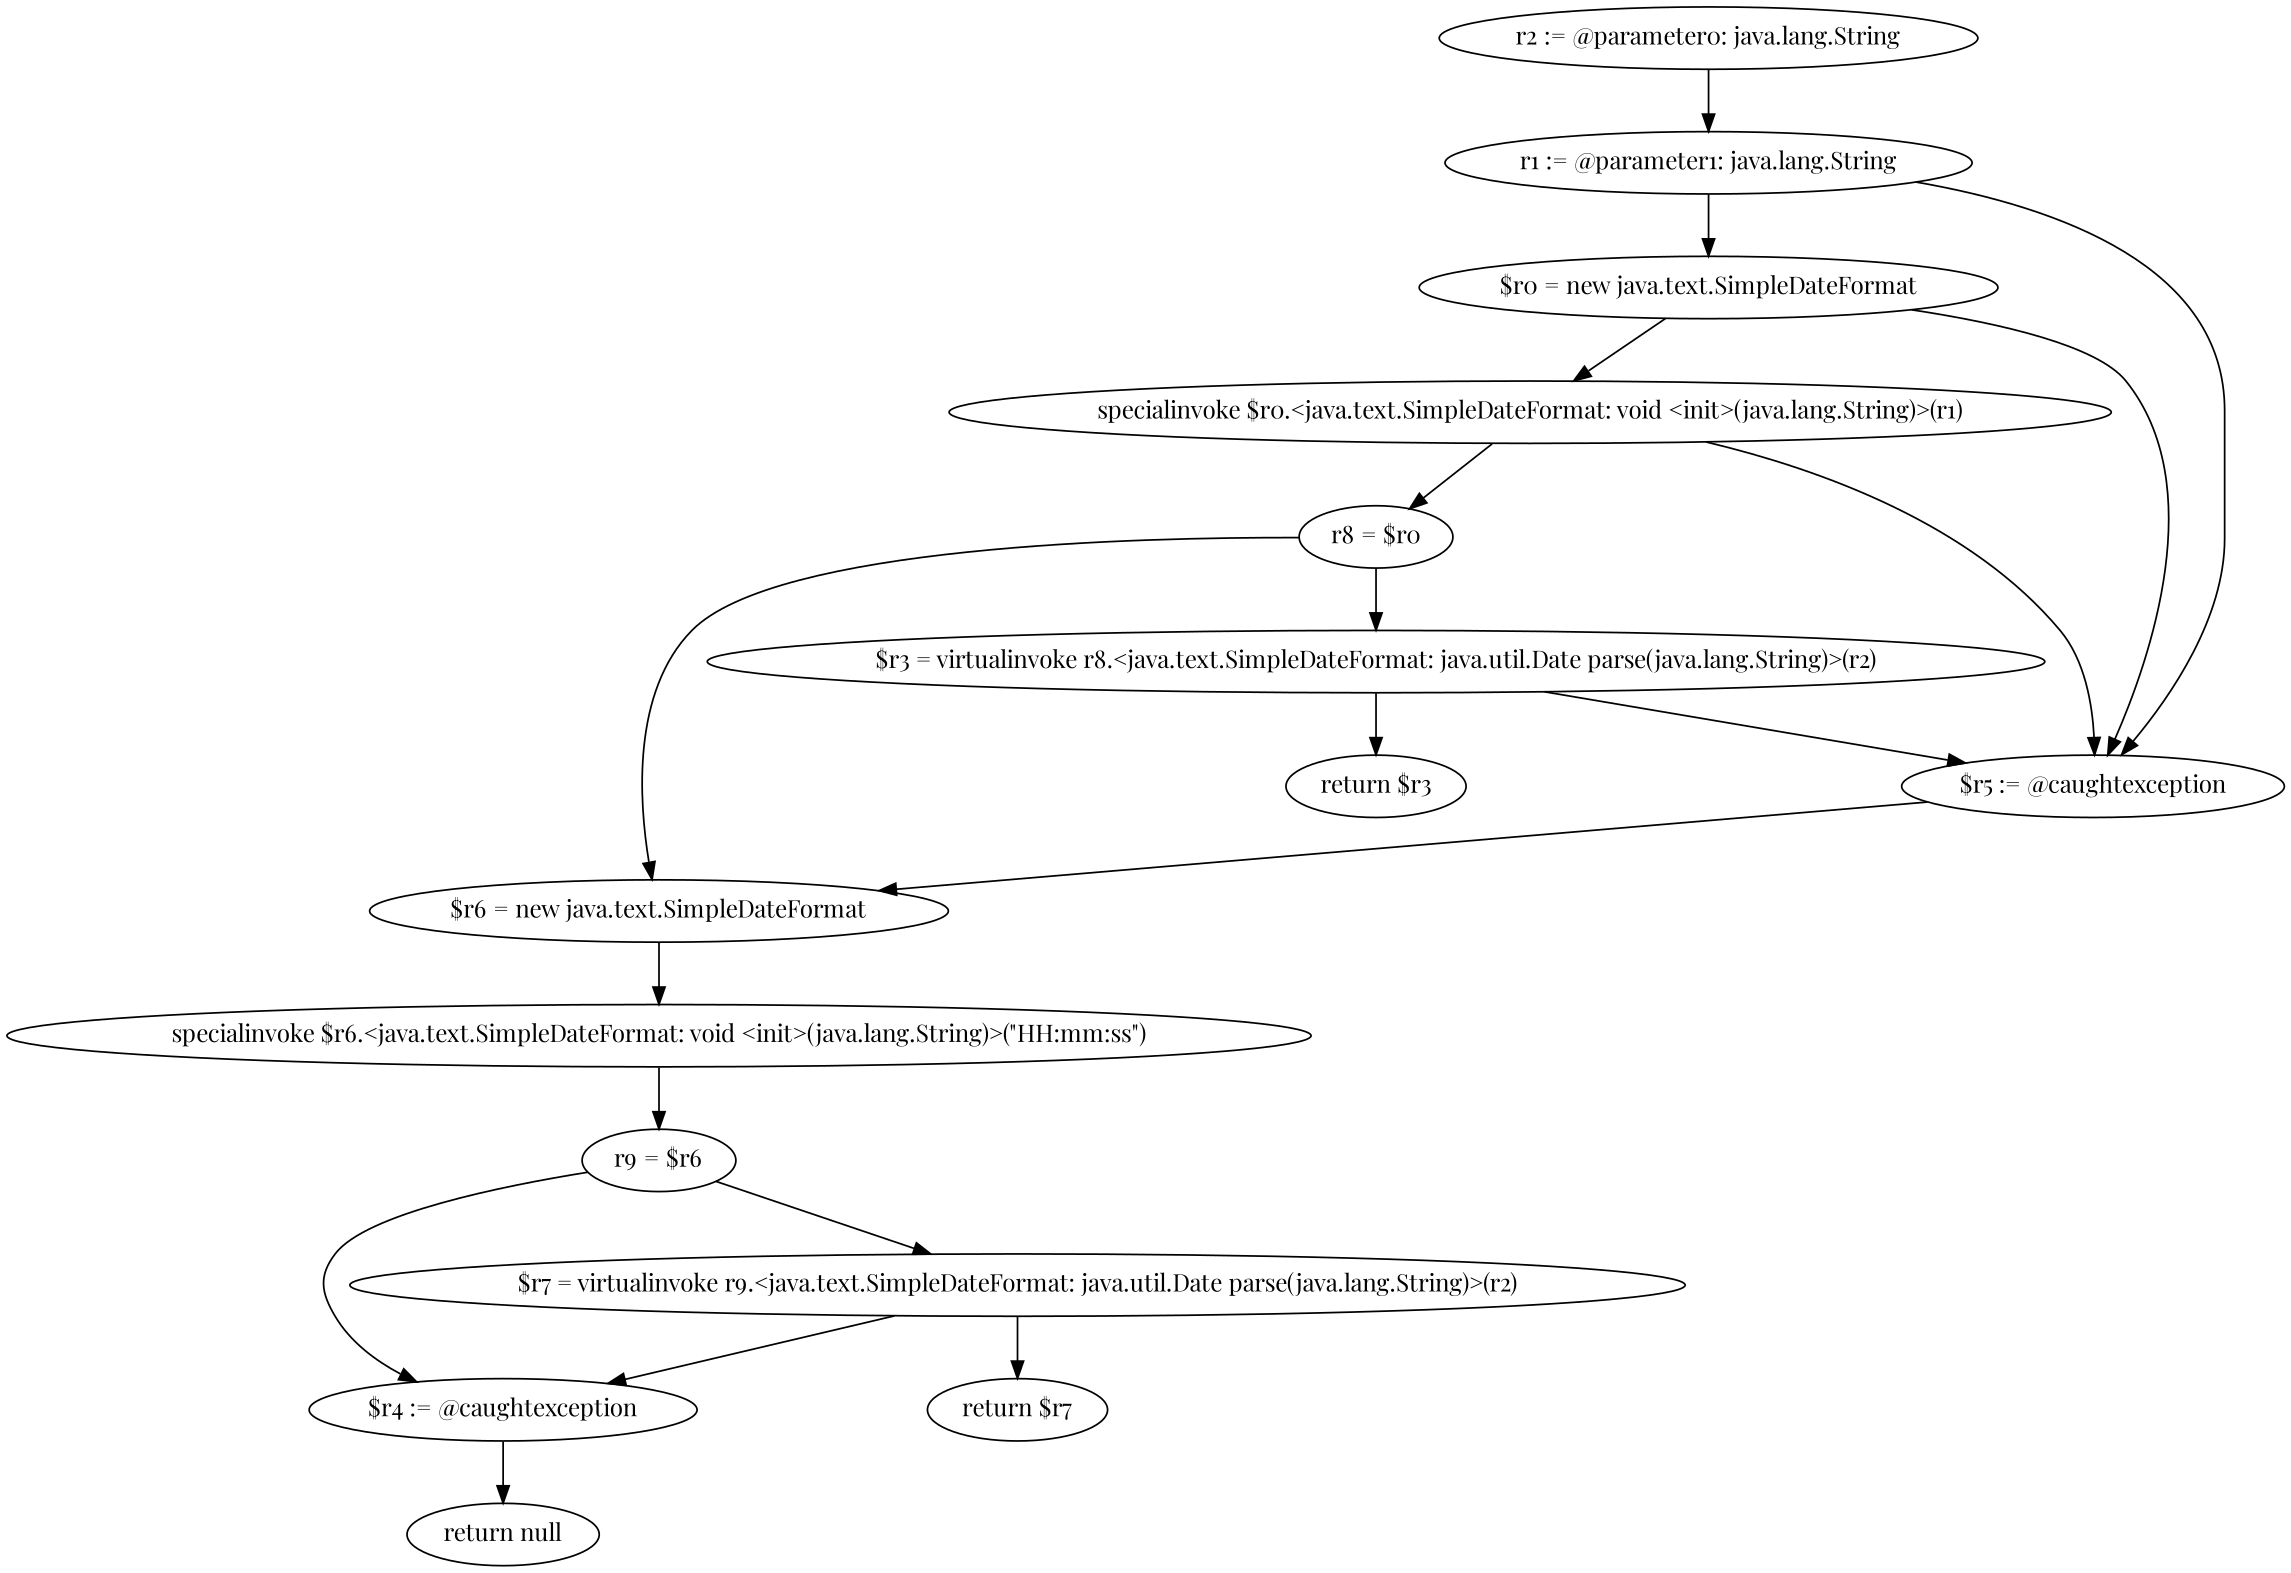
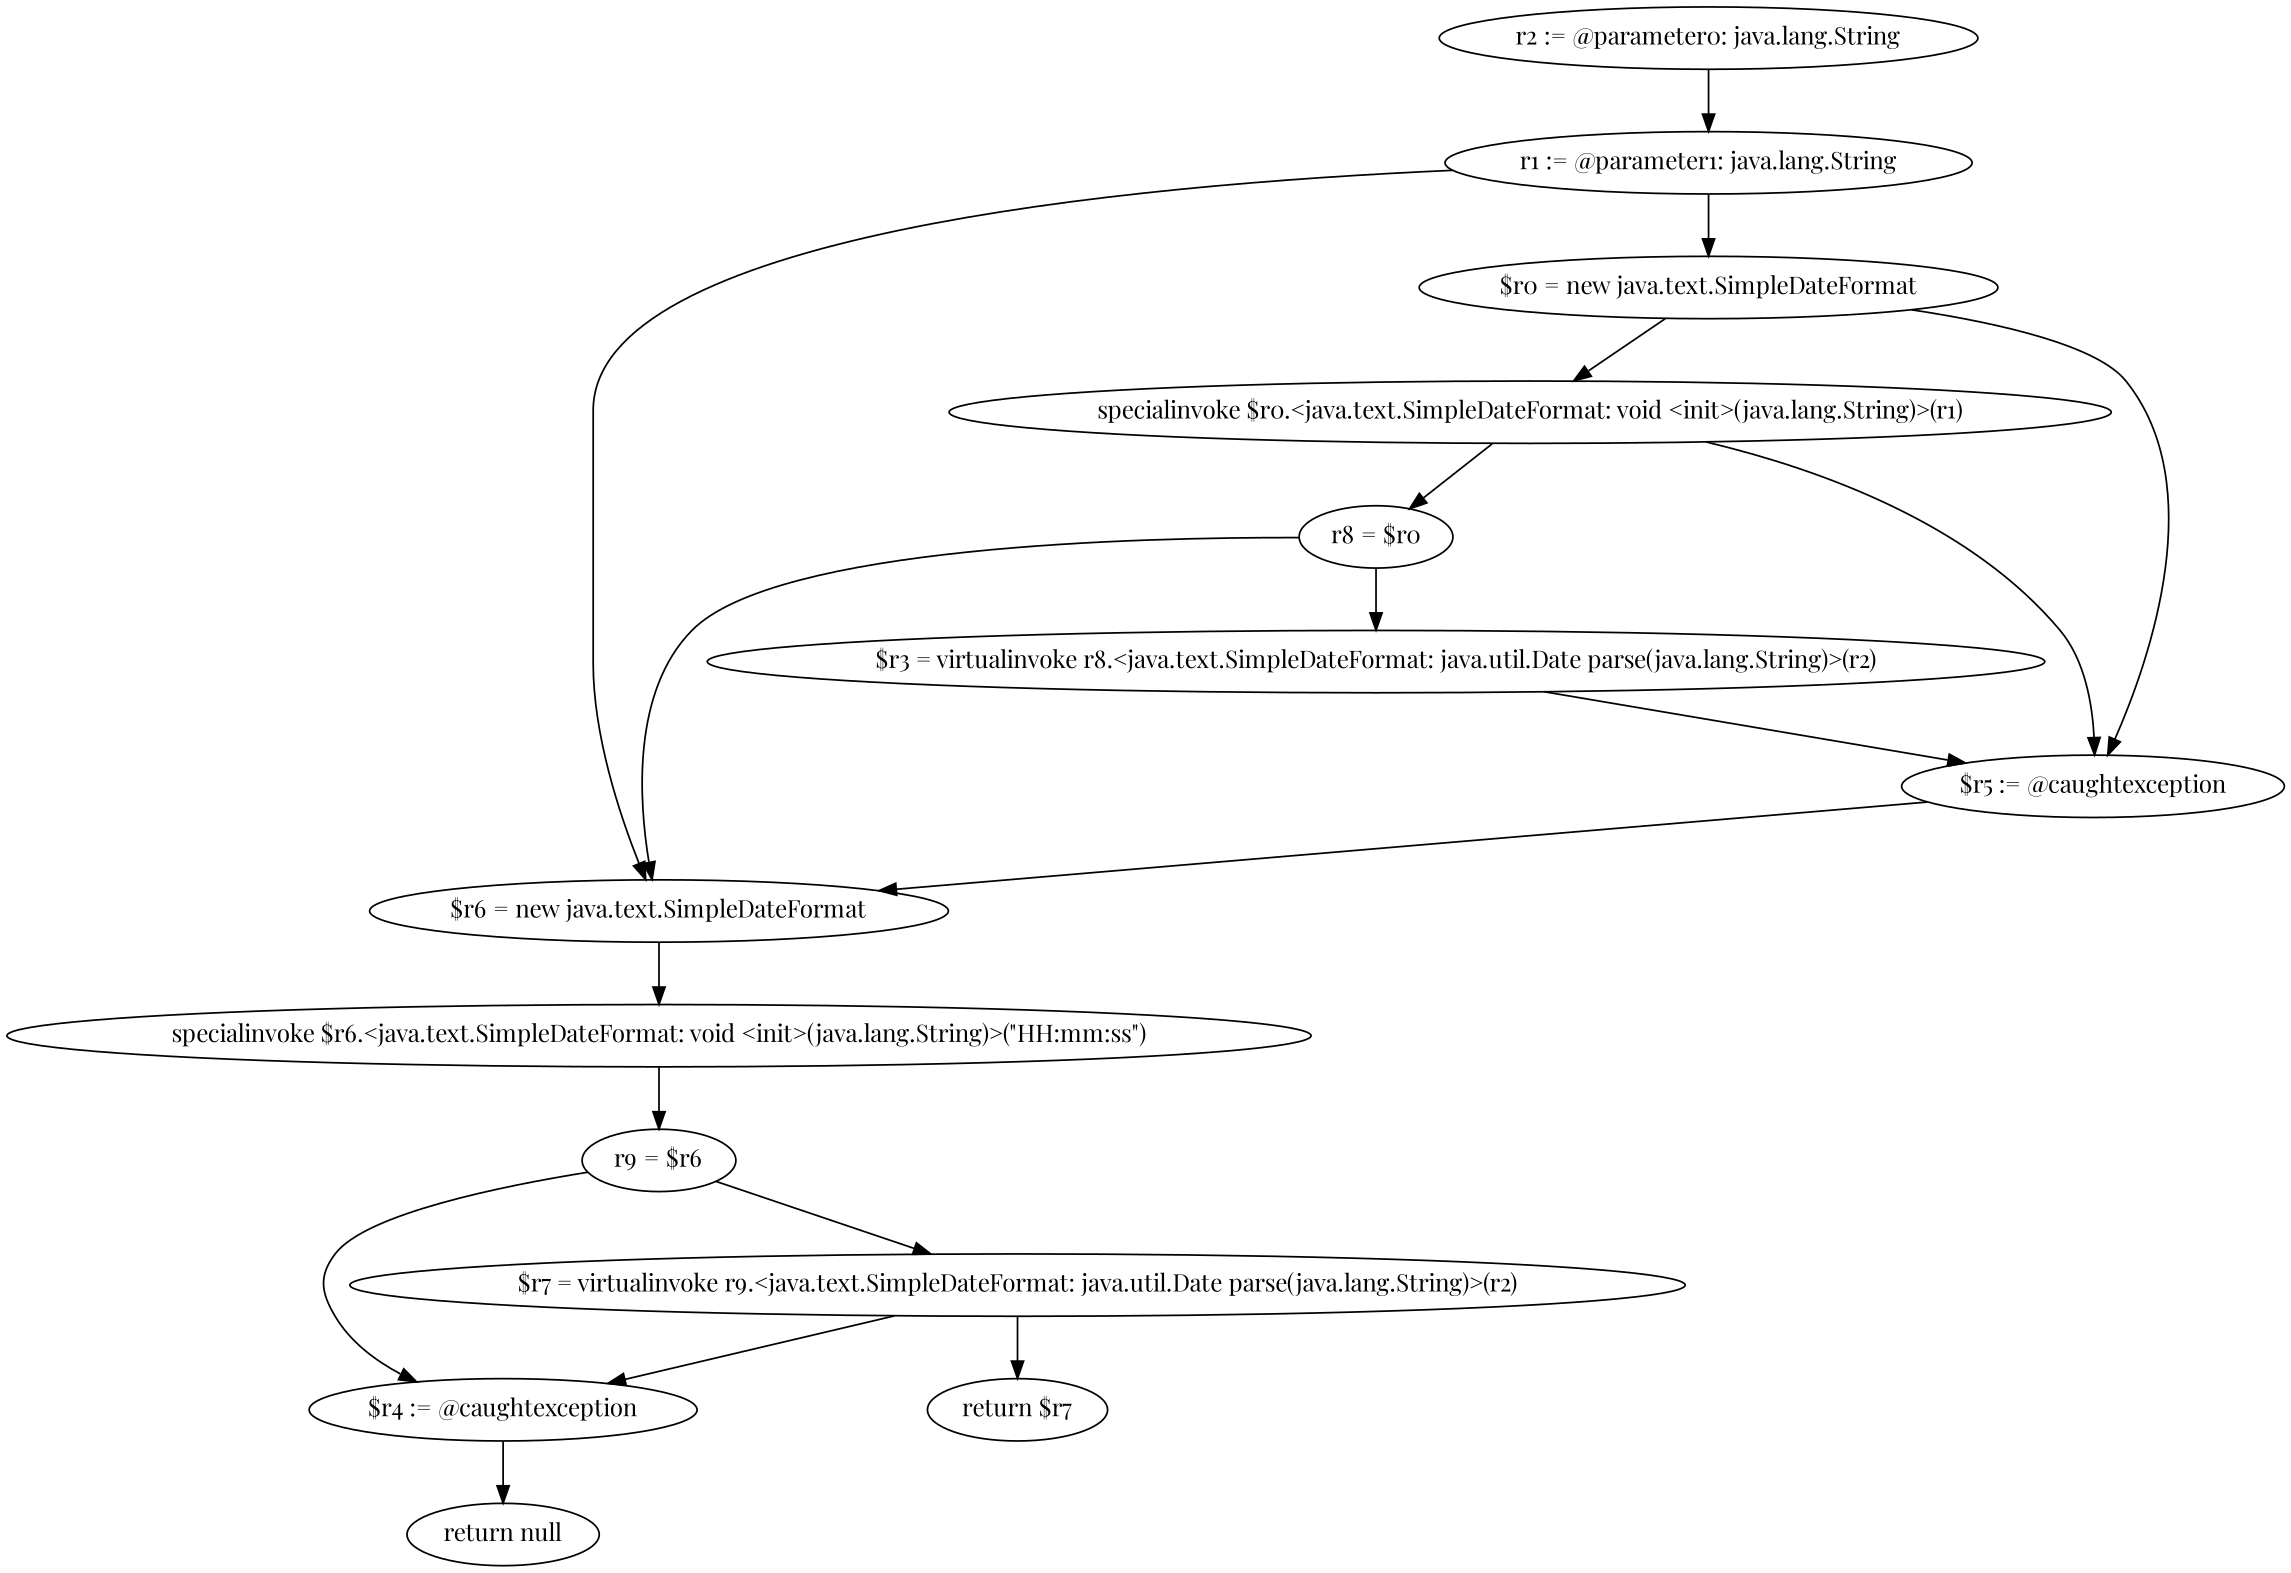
edge "r1 := @parameter1: java.lang.String" -> "$r5 := @caughtexception": now "r1 := @parameter1: java.lang.String" -> "$r6 = new java.text.SimpleDateFormat"
node "return $r3": removed
